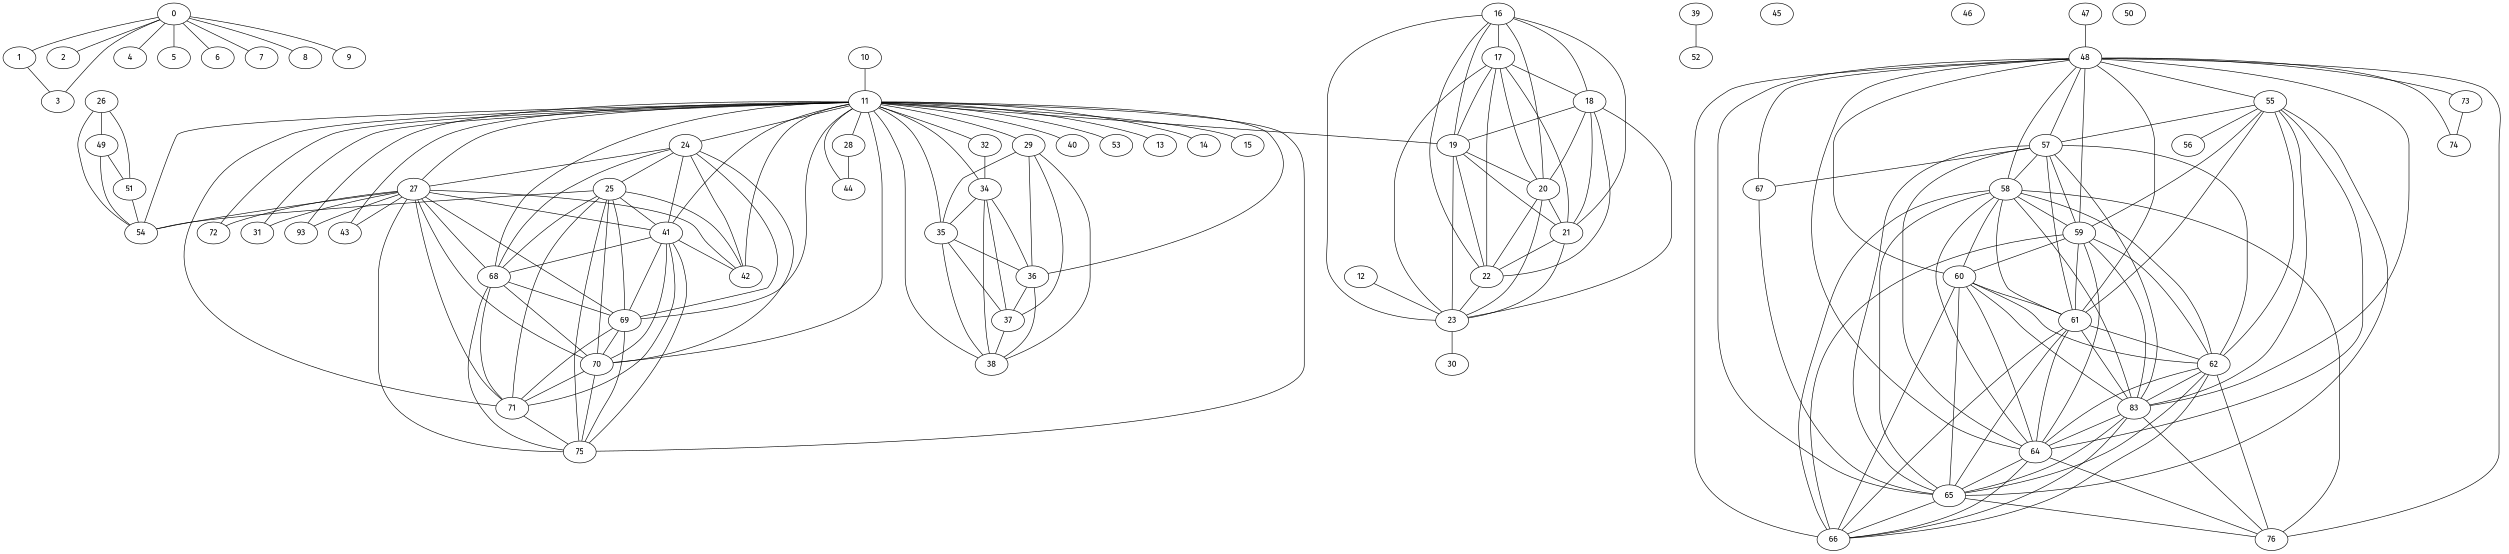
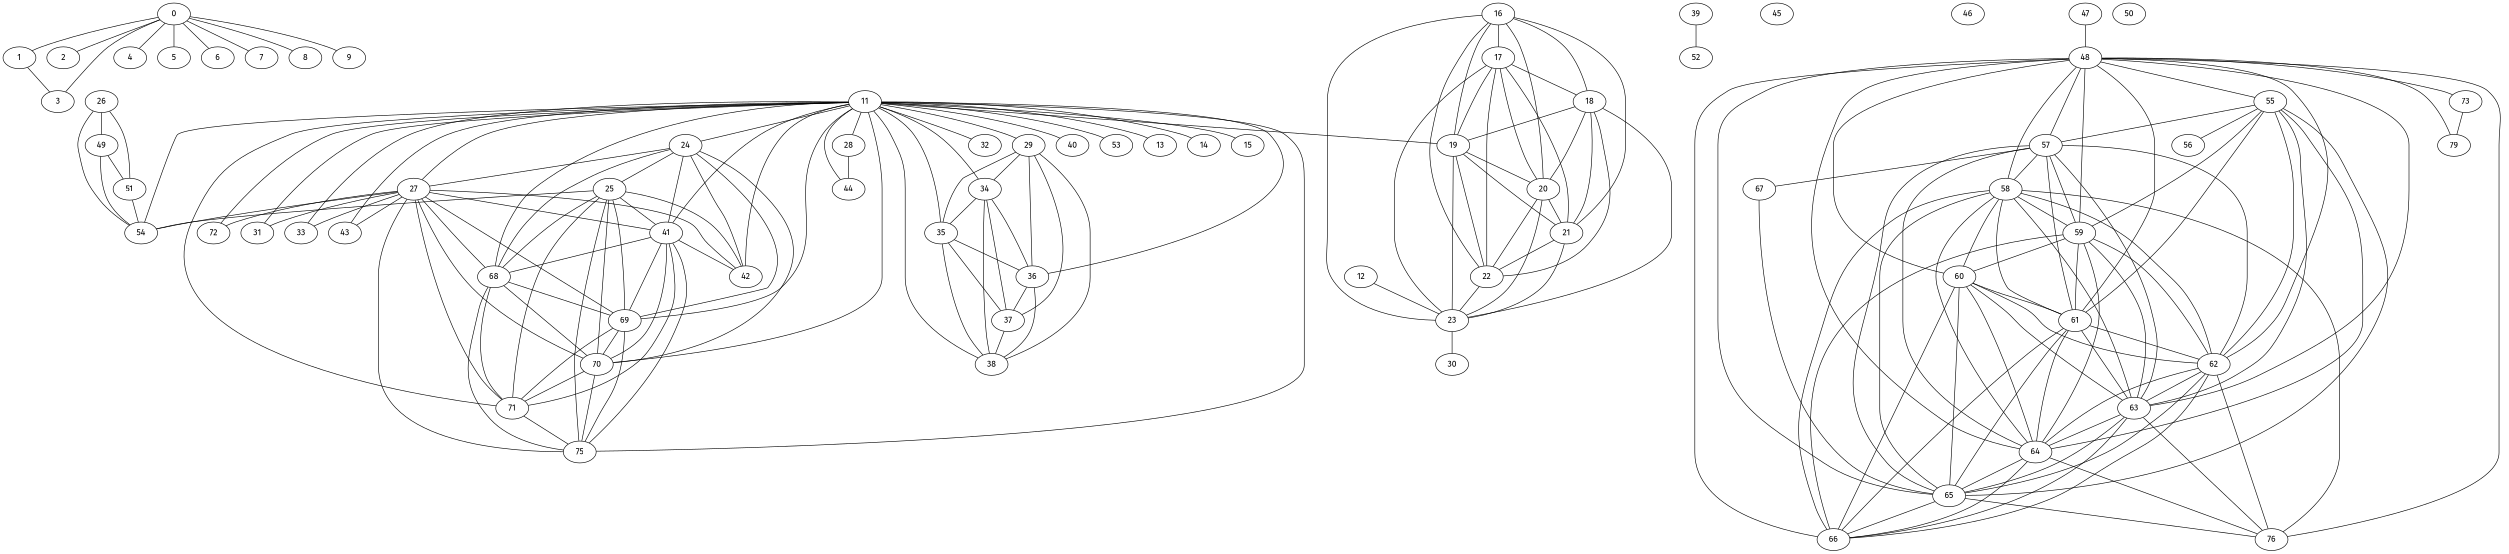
node "10": removed
edge "48" -- "67": now "48" -- "62"
node "74": label "74" -> "79"
edge "32" -- "34": now "29" -- "34"
node "93": label "93" -> "33"
node "83": label "83" -> "63"
